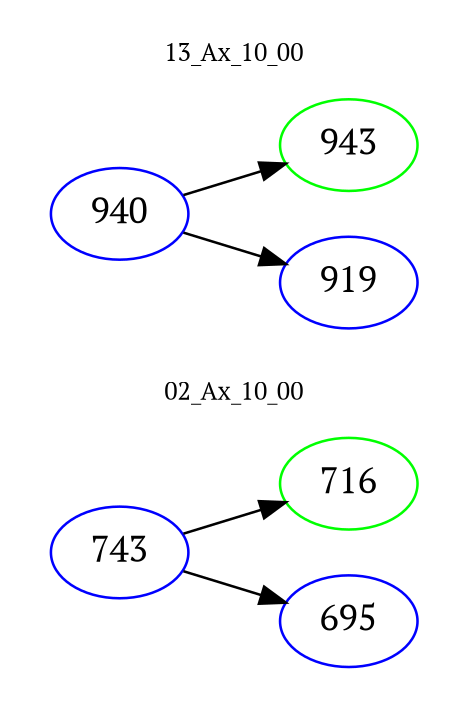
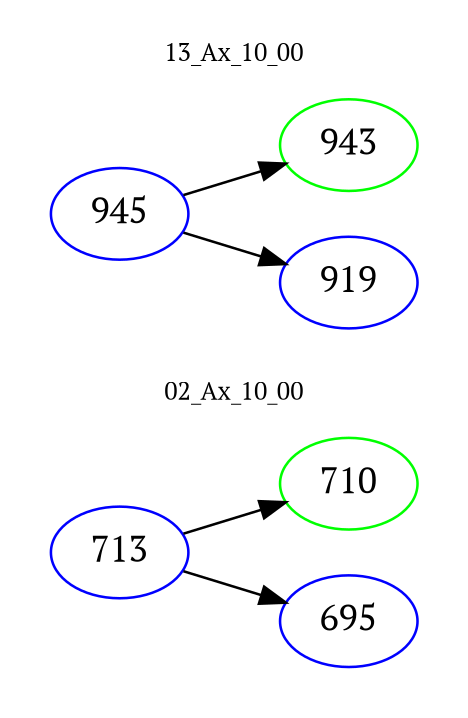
node "940": label "940" -> "945"
node "716": label "716" -> "710"
node "743": label "743" -> "713"
